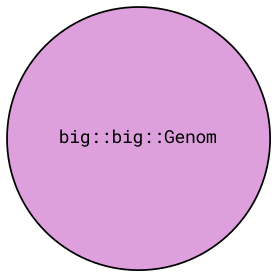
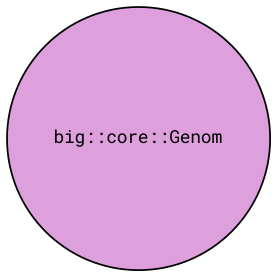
node "big::big::Genom": label "big::big::Genom" -> "big::core::Genom"
